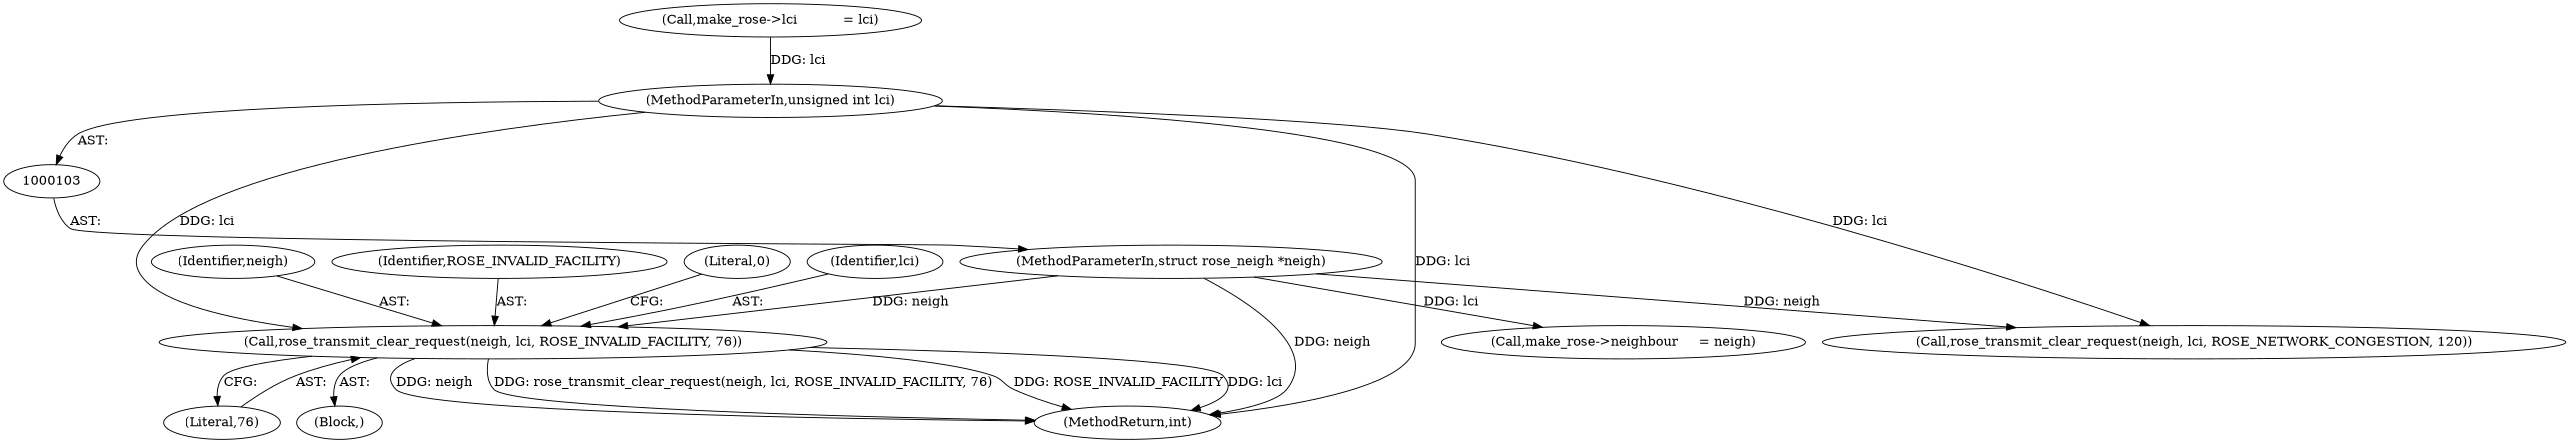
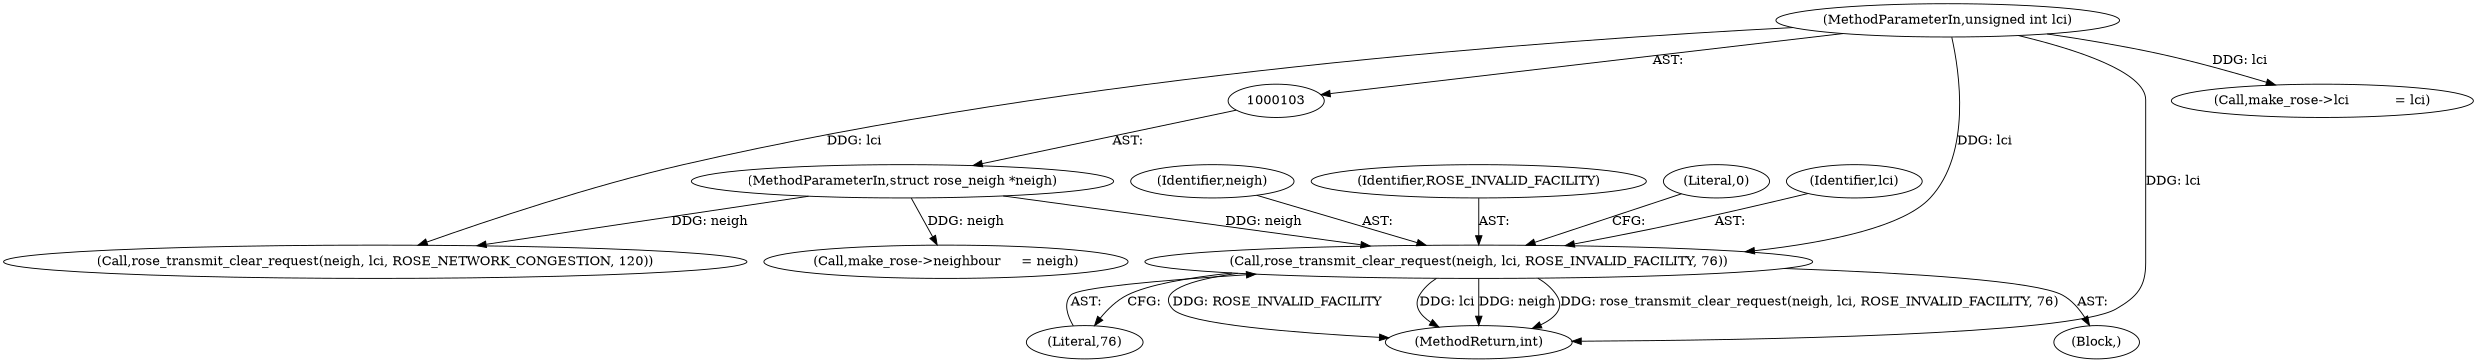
edge "(Call,make_rose->lci           = lci)" -> "(MethodParameterIn,unsigned int lci)": reversed
edge "(MethodParameterIn,struct rose_neigh *neigh)" -> "(Call,make_rose->neighbour     = neigh)": label "DDG: lci" -> "DDG: neigh"
edge "(MethodParameterIn,struct rose_neigh *neigh)" -> "(MethodReturn,int)": removed, label "DDG: neigh"
